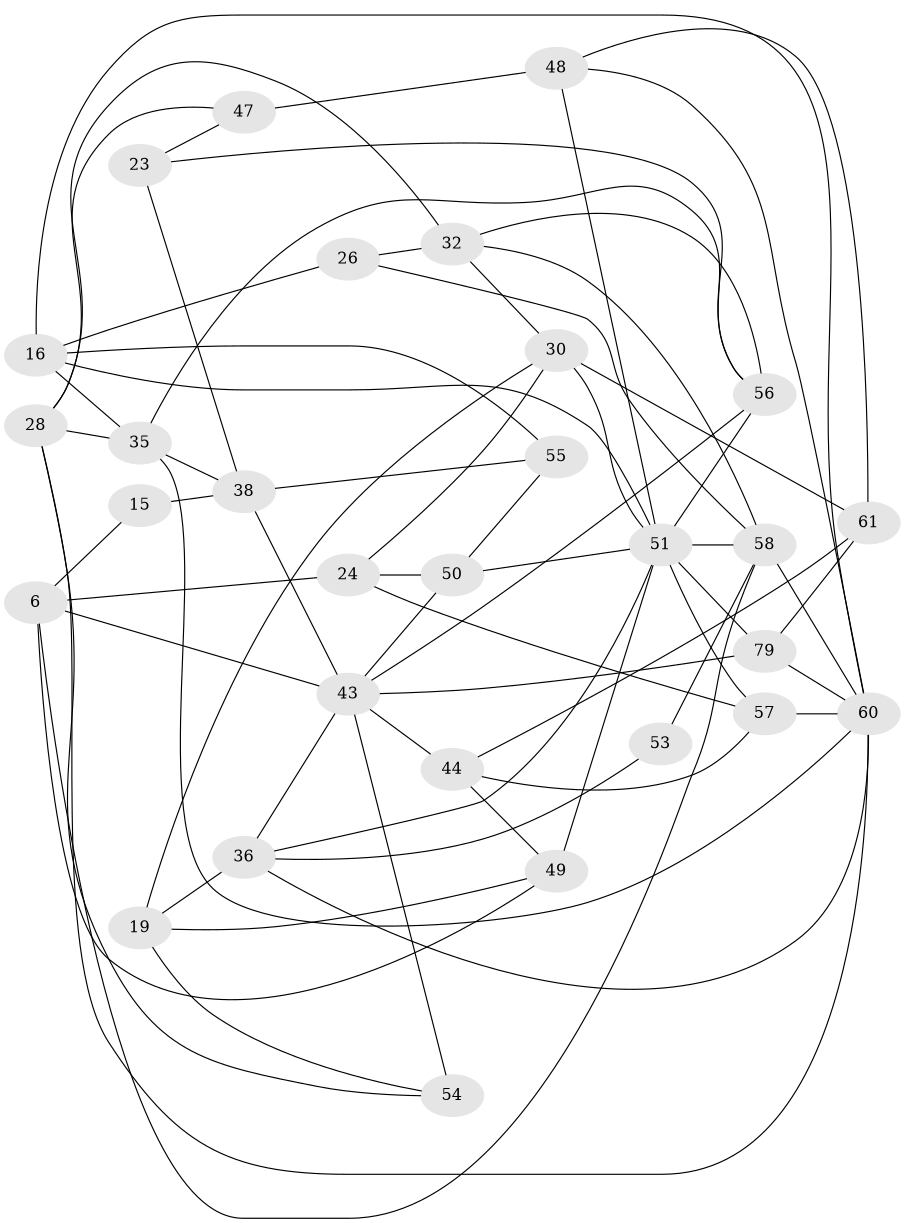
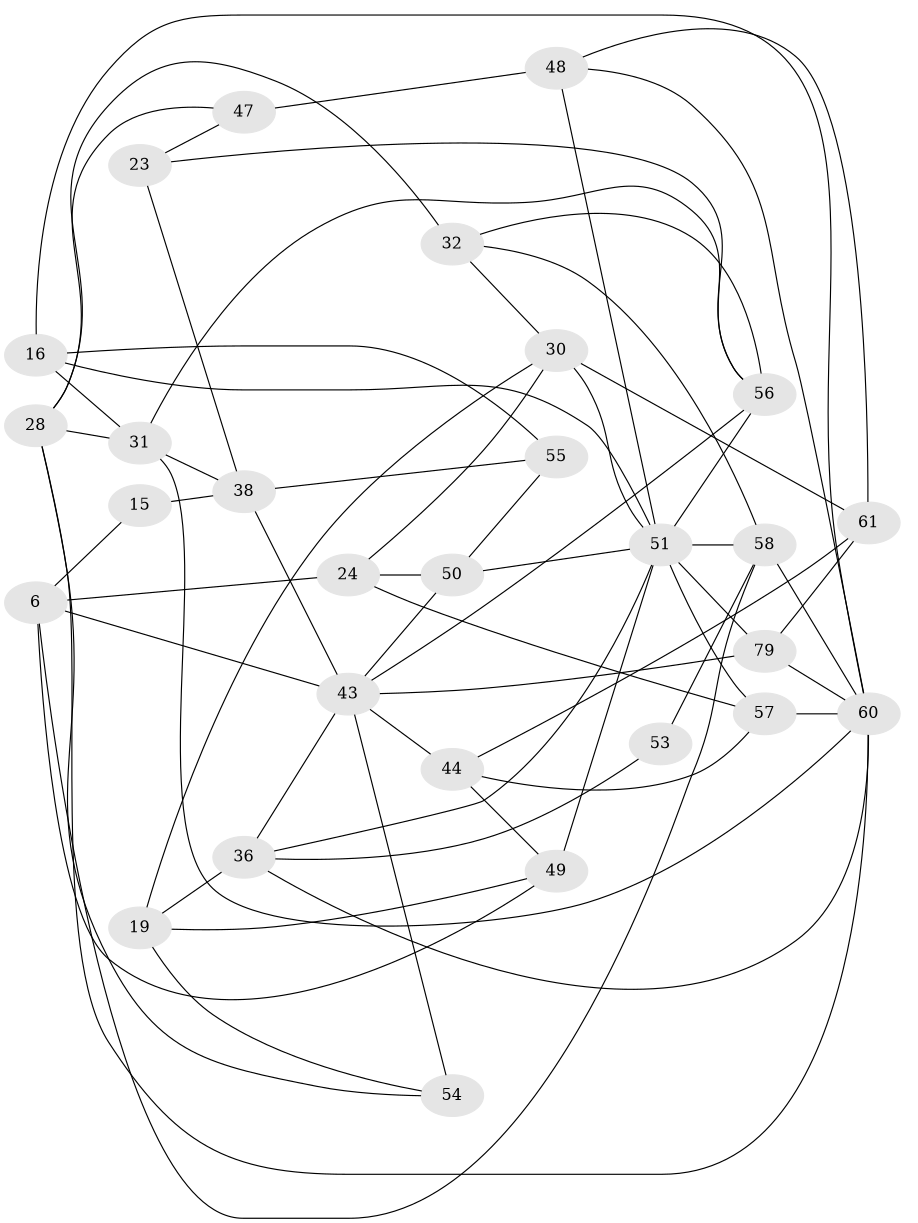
node "26": removed
node "35": label "35" -> "31"
